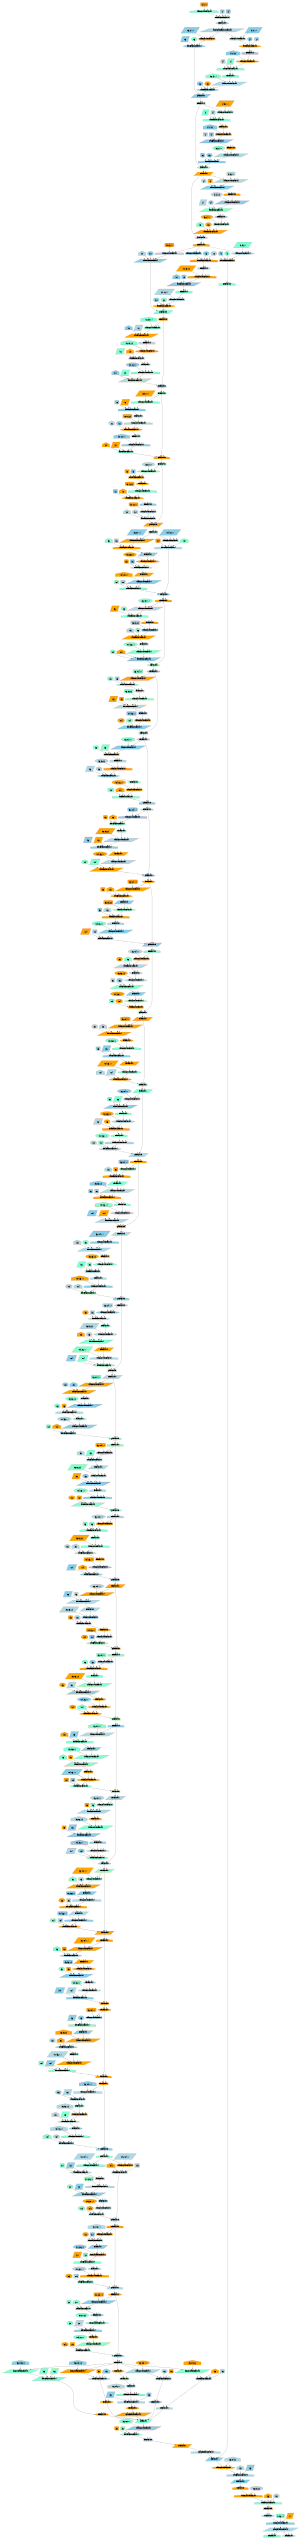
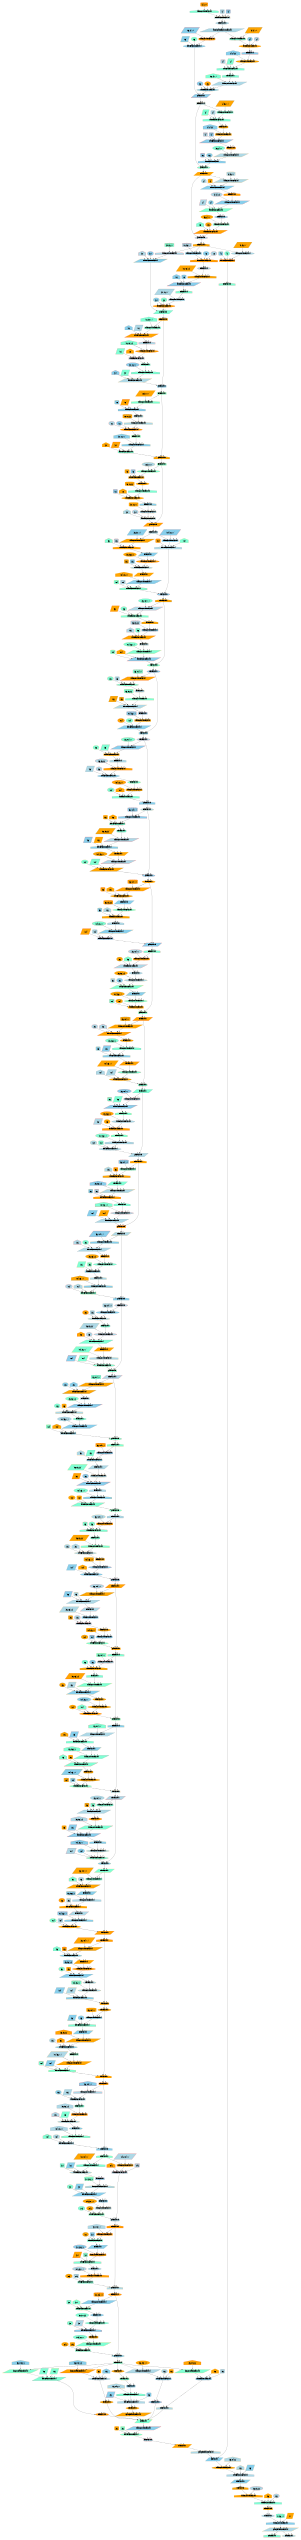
node "(64, 64, 1, 1)": fillcolor skyblue -> orange
node "(512, 256, 1, 1)": fillcolor orange -> aquamarine
node "(128, 256, 1, 1)": added
node "(48, 256, 1, 1)": fillcolor aquamarine -> orange
node "(512, 1024, 1, 1)": fillcolor lightblue -> orange
node "(256, 1280, 1, 1)": removed
